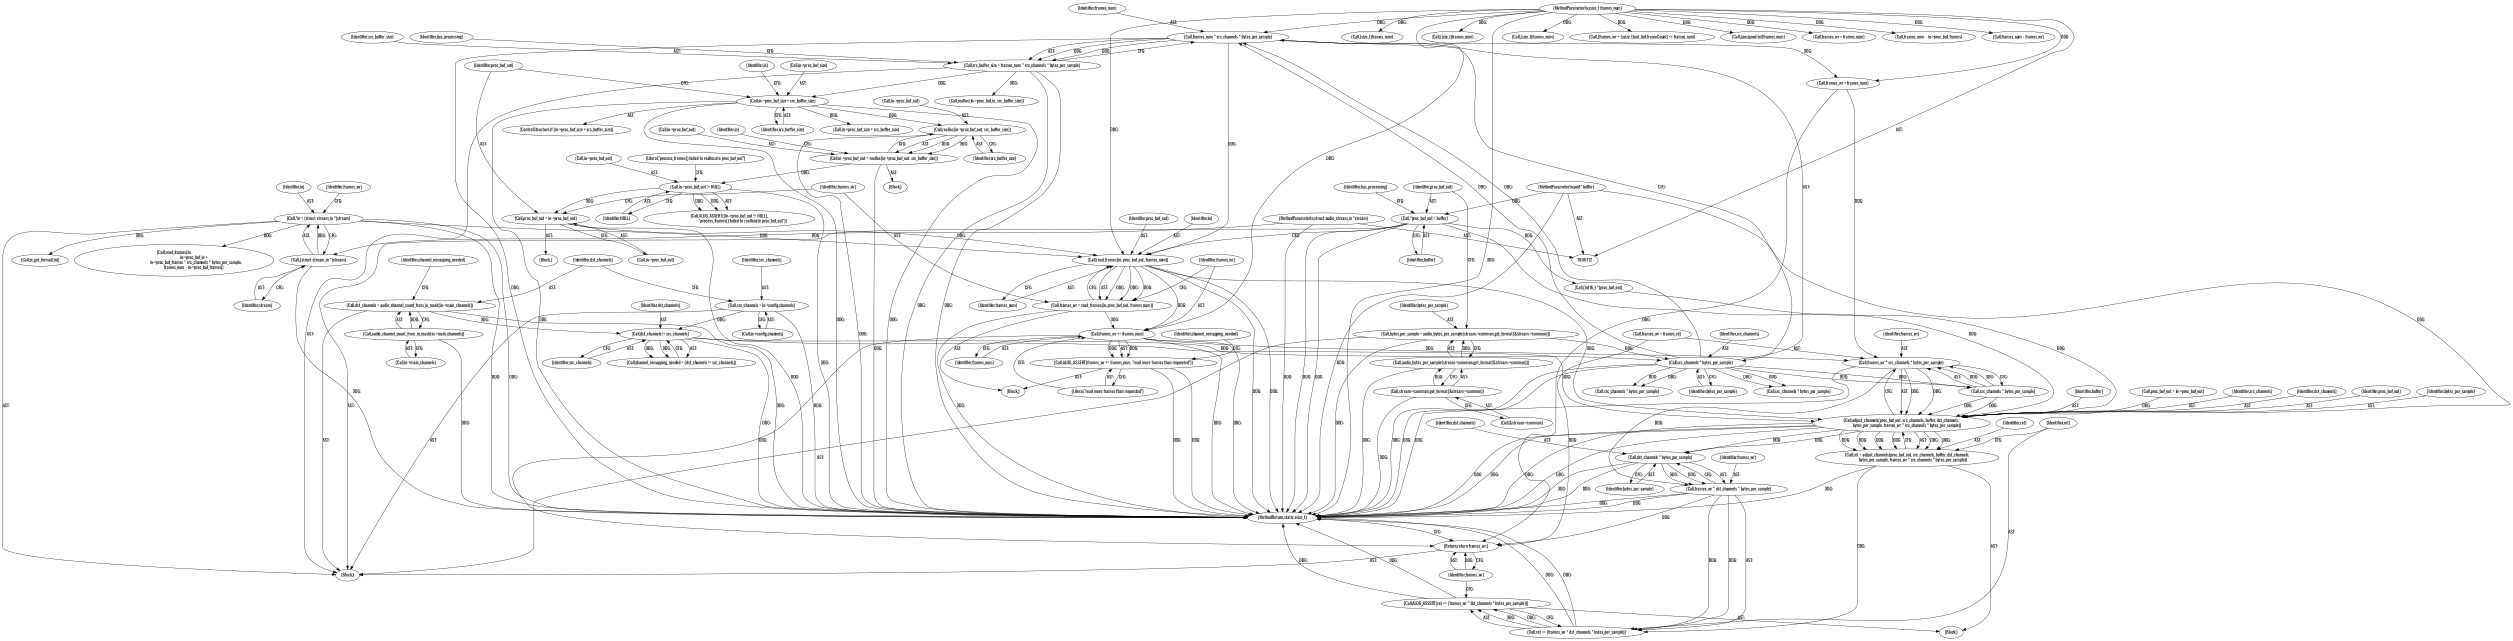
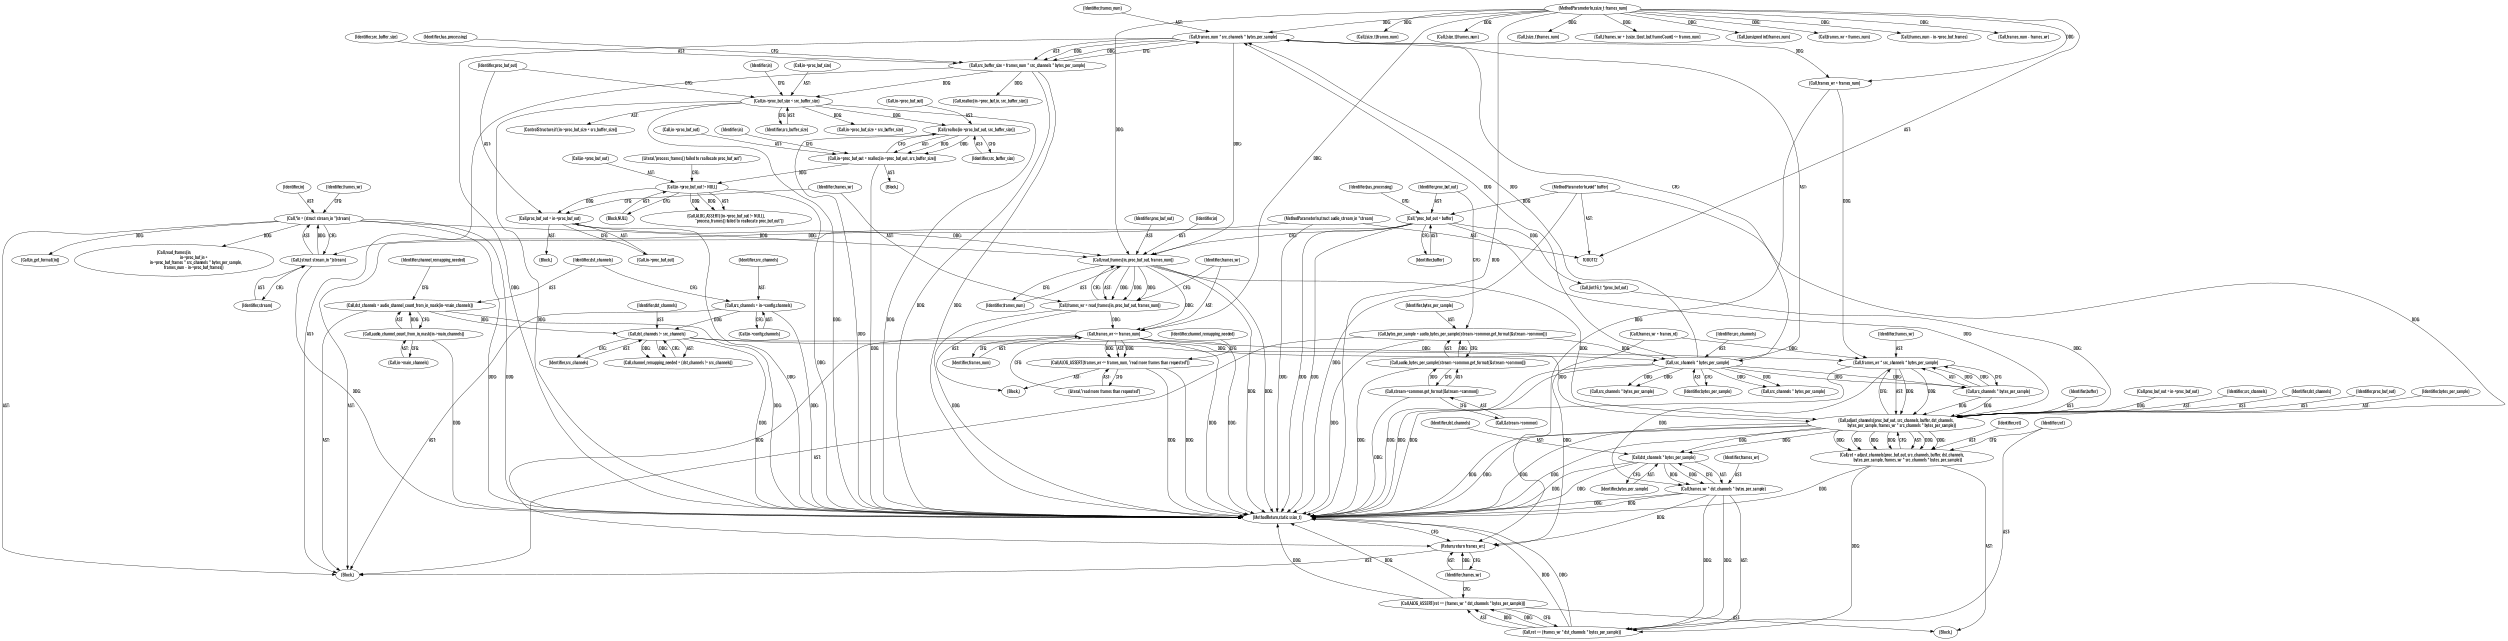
node "(Identifier,NULL)": label "(Identifier,NULL)" -> "(Block,NULL)"
edge "(Call,frames_wr = frames_rd)" -> "(Call,frames_wr * src_channels * bytes_per_sample)": label "AST: " -> "DDG: "
